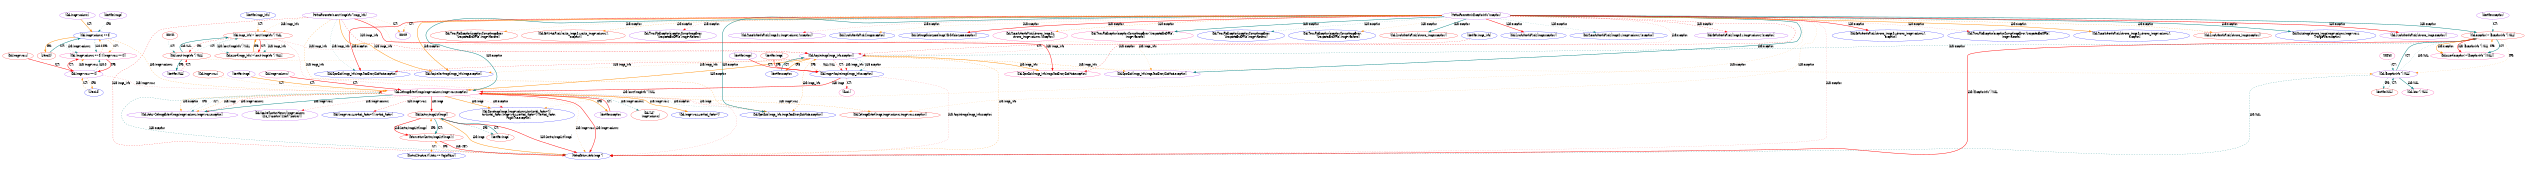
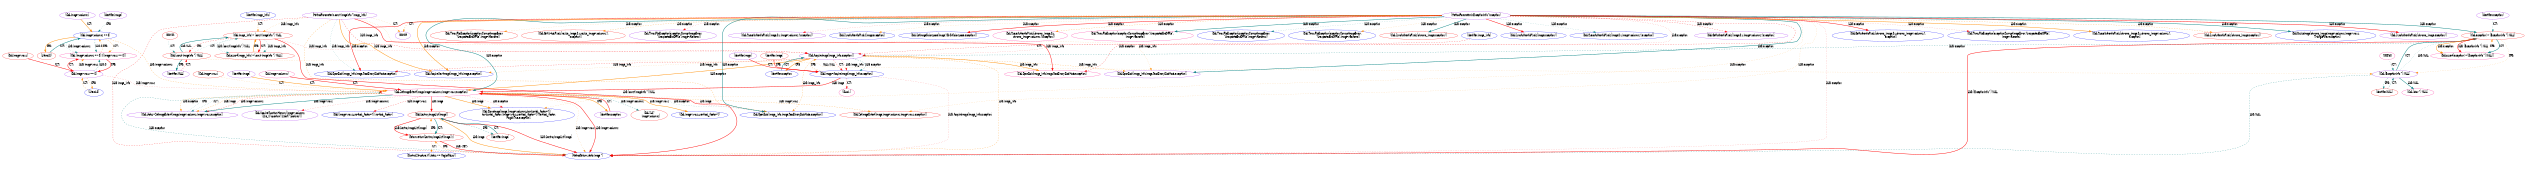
edge "(Call,image_info != (const ImageInfo *) NULL)" -> "(MethodReturn,static Image *)": style dotted -> bold
